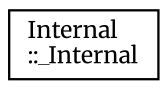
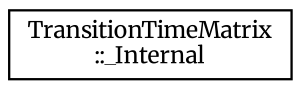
node "Internal ::_Internal": label "Internal ::_Internal" -> "TransitionTimeMatrix ::_Internal"
